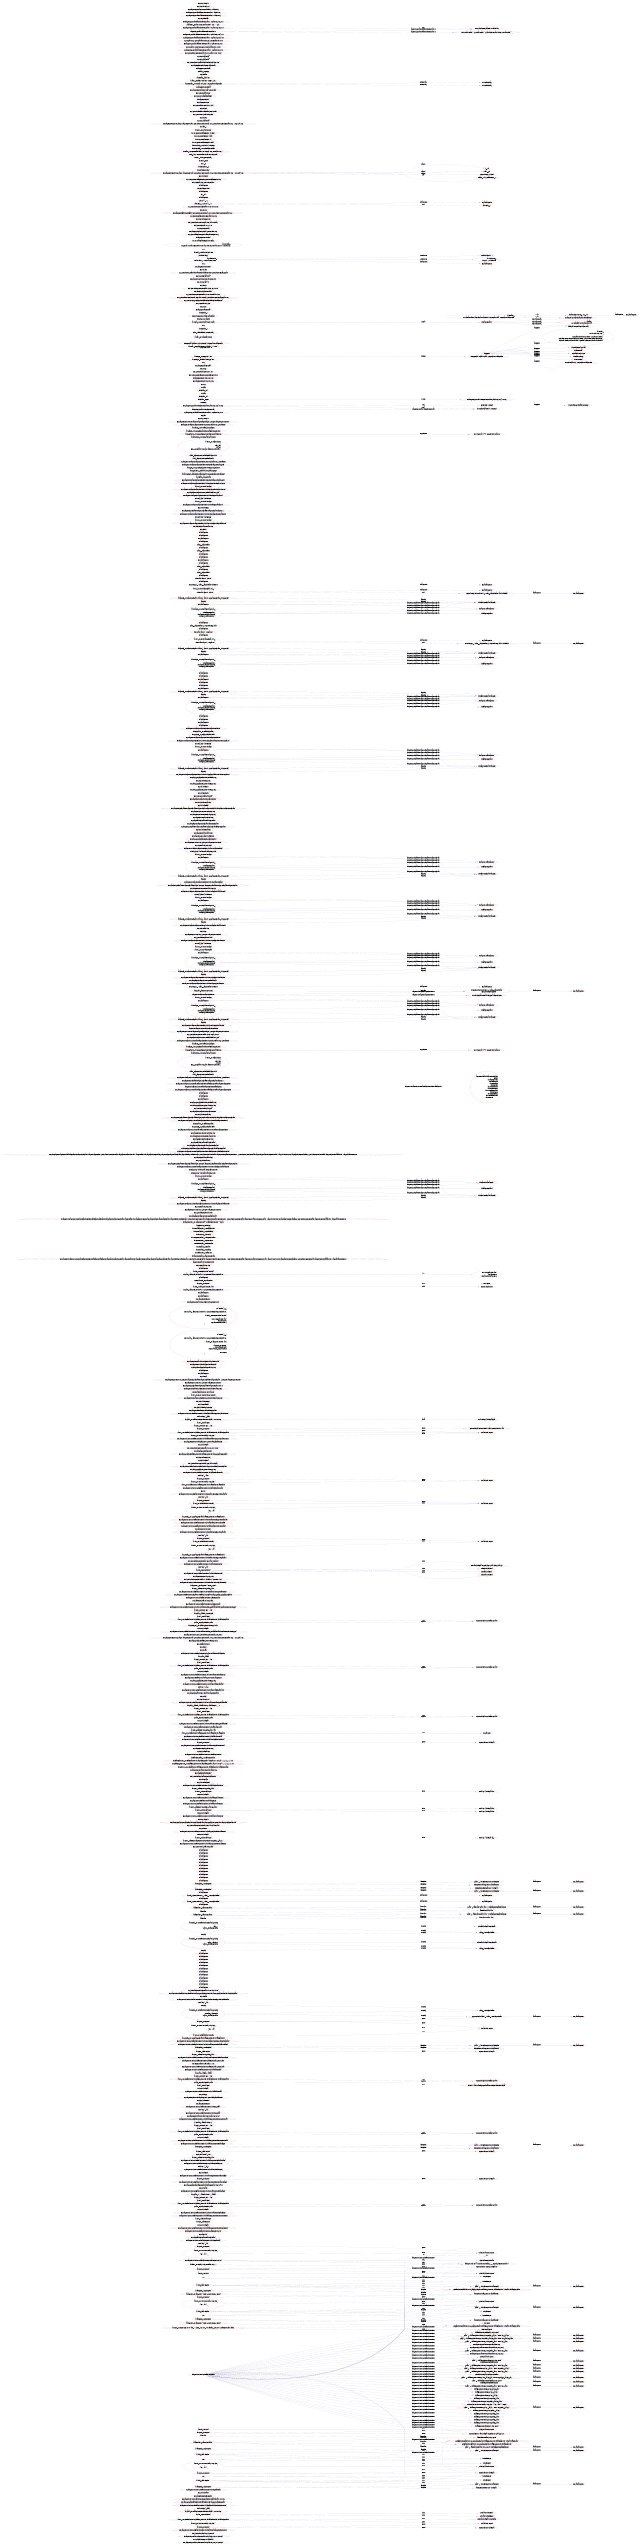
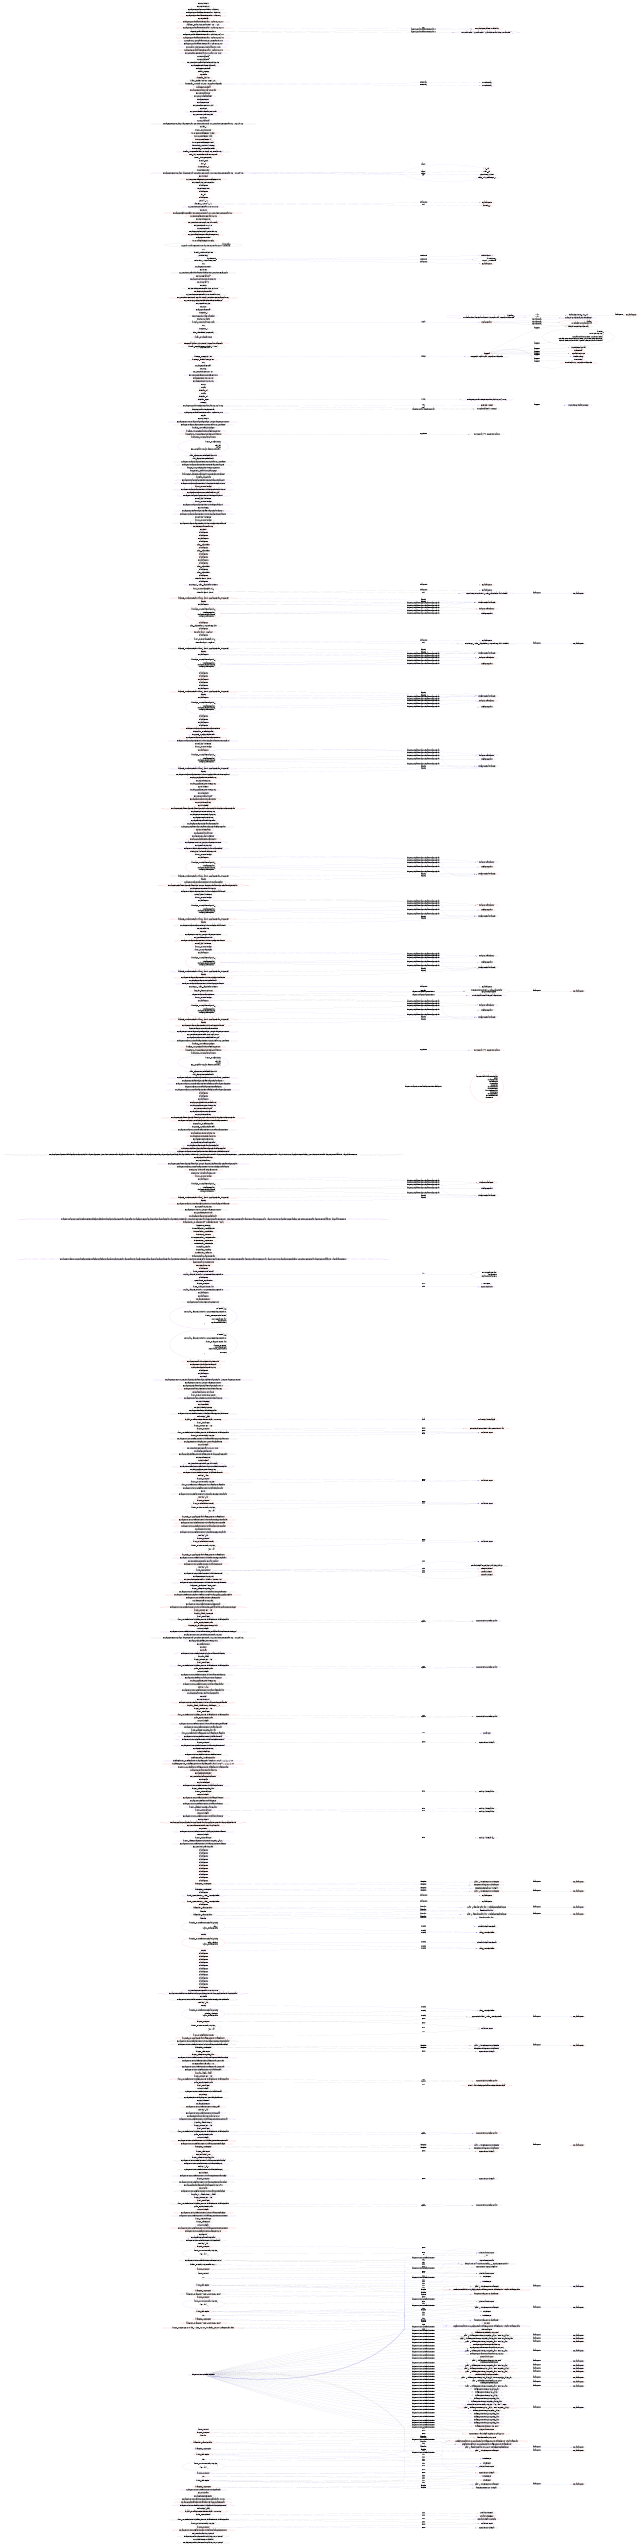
edge "Nancy.Request" -> "this.RewriteMethod()": reversed
